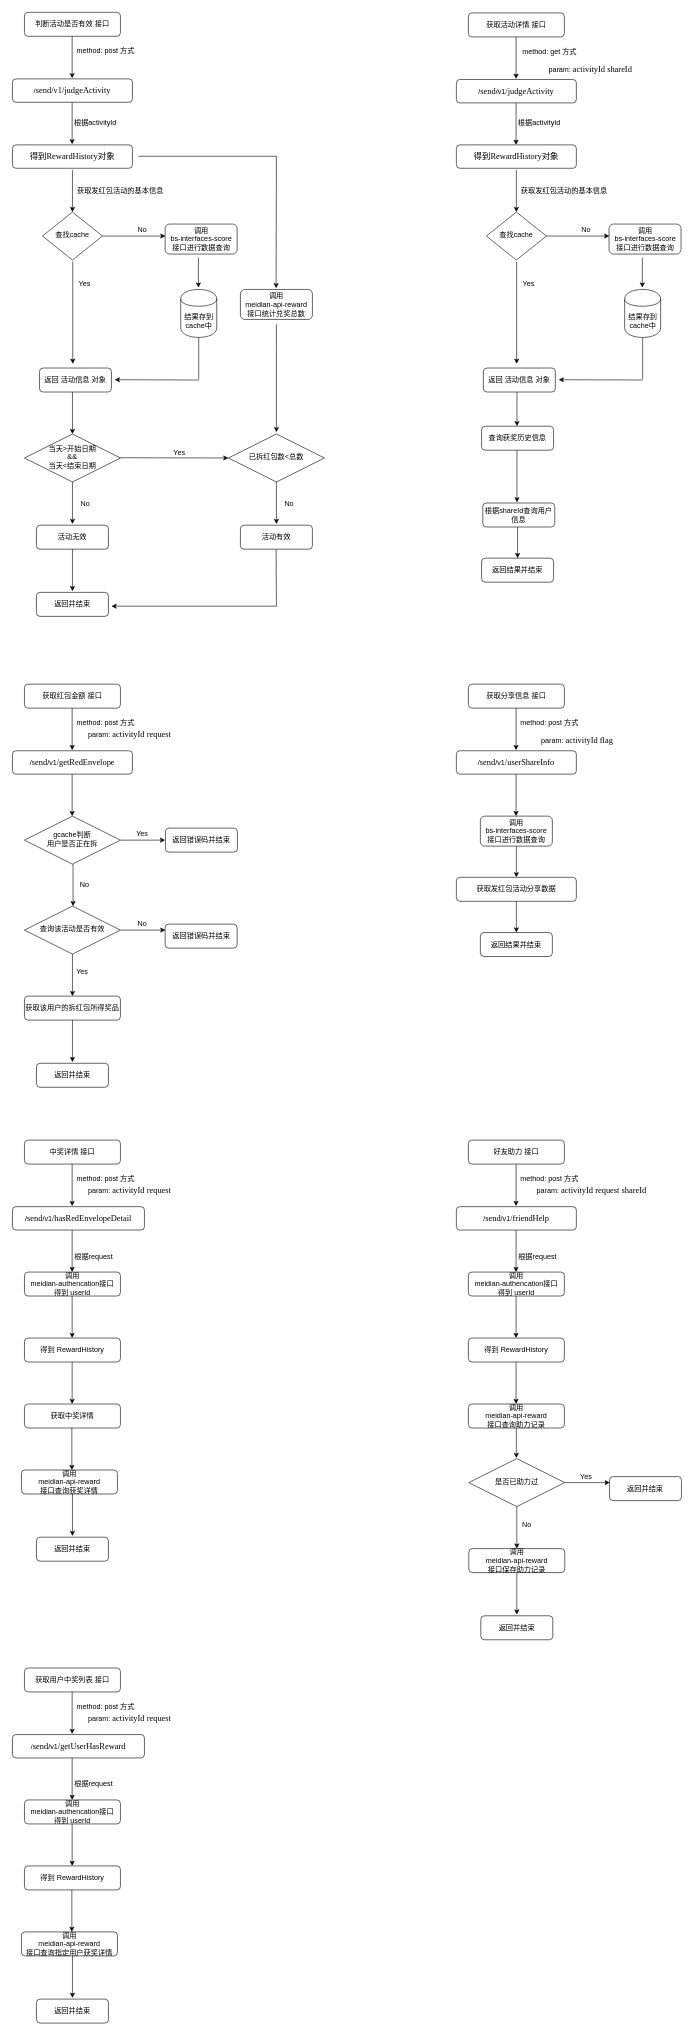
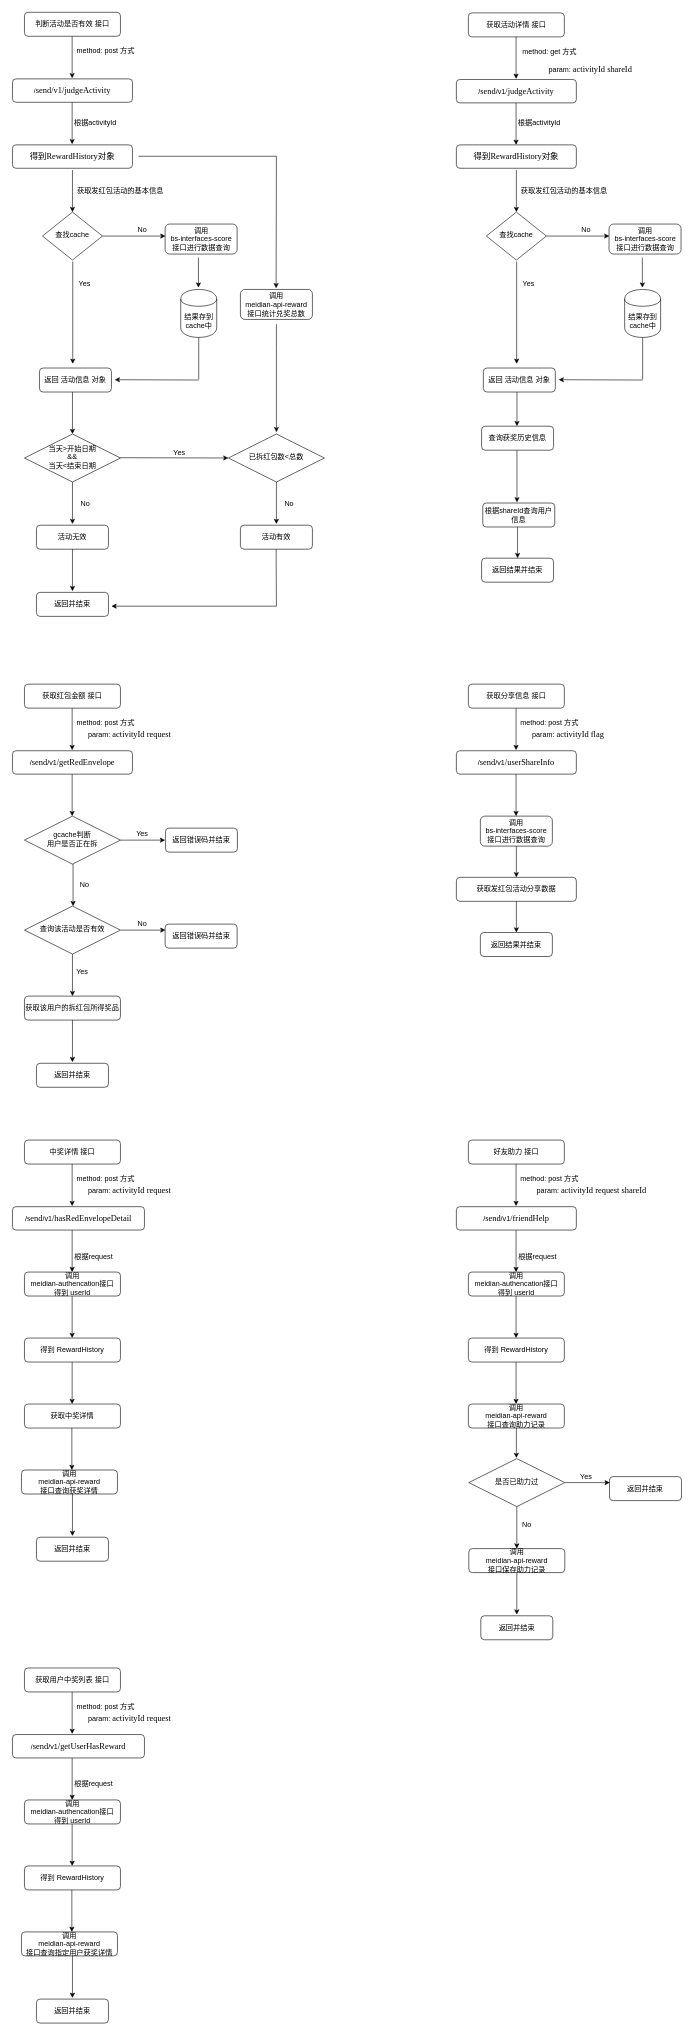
node "param: activityId flag": moved (577, 741) -> (568, 735)
